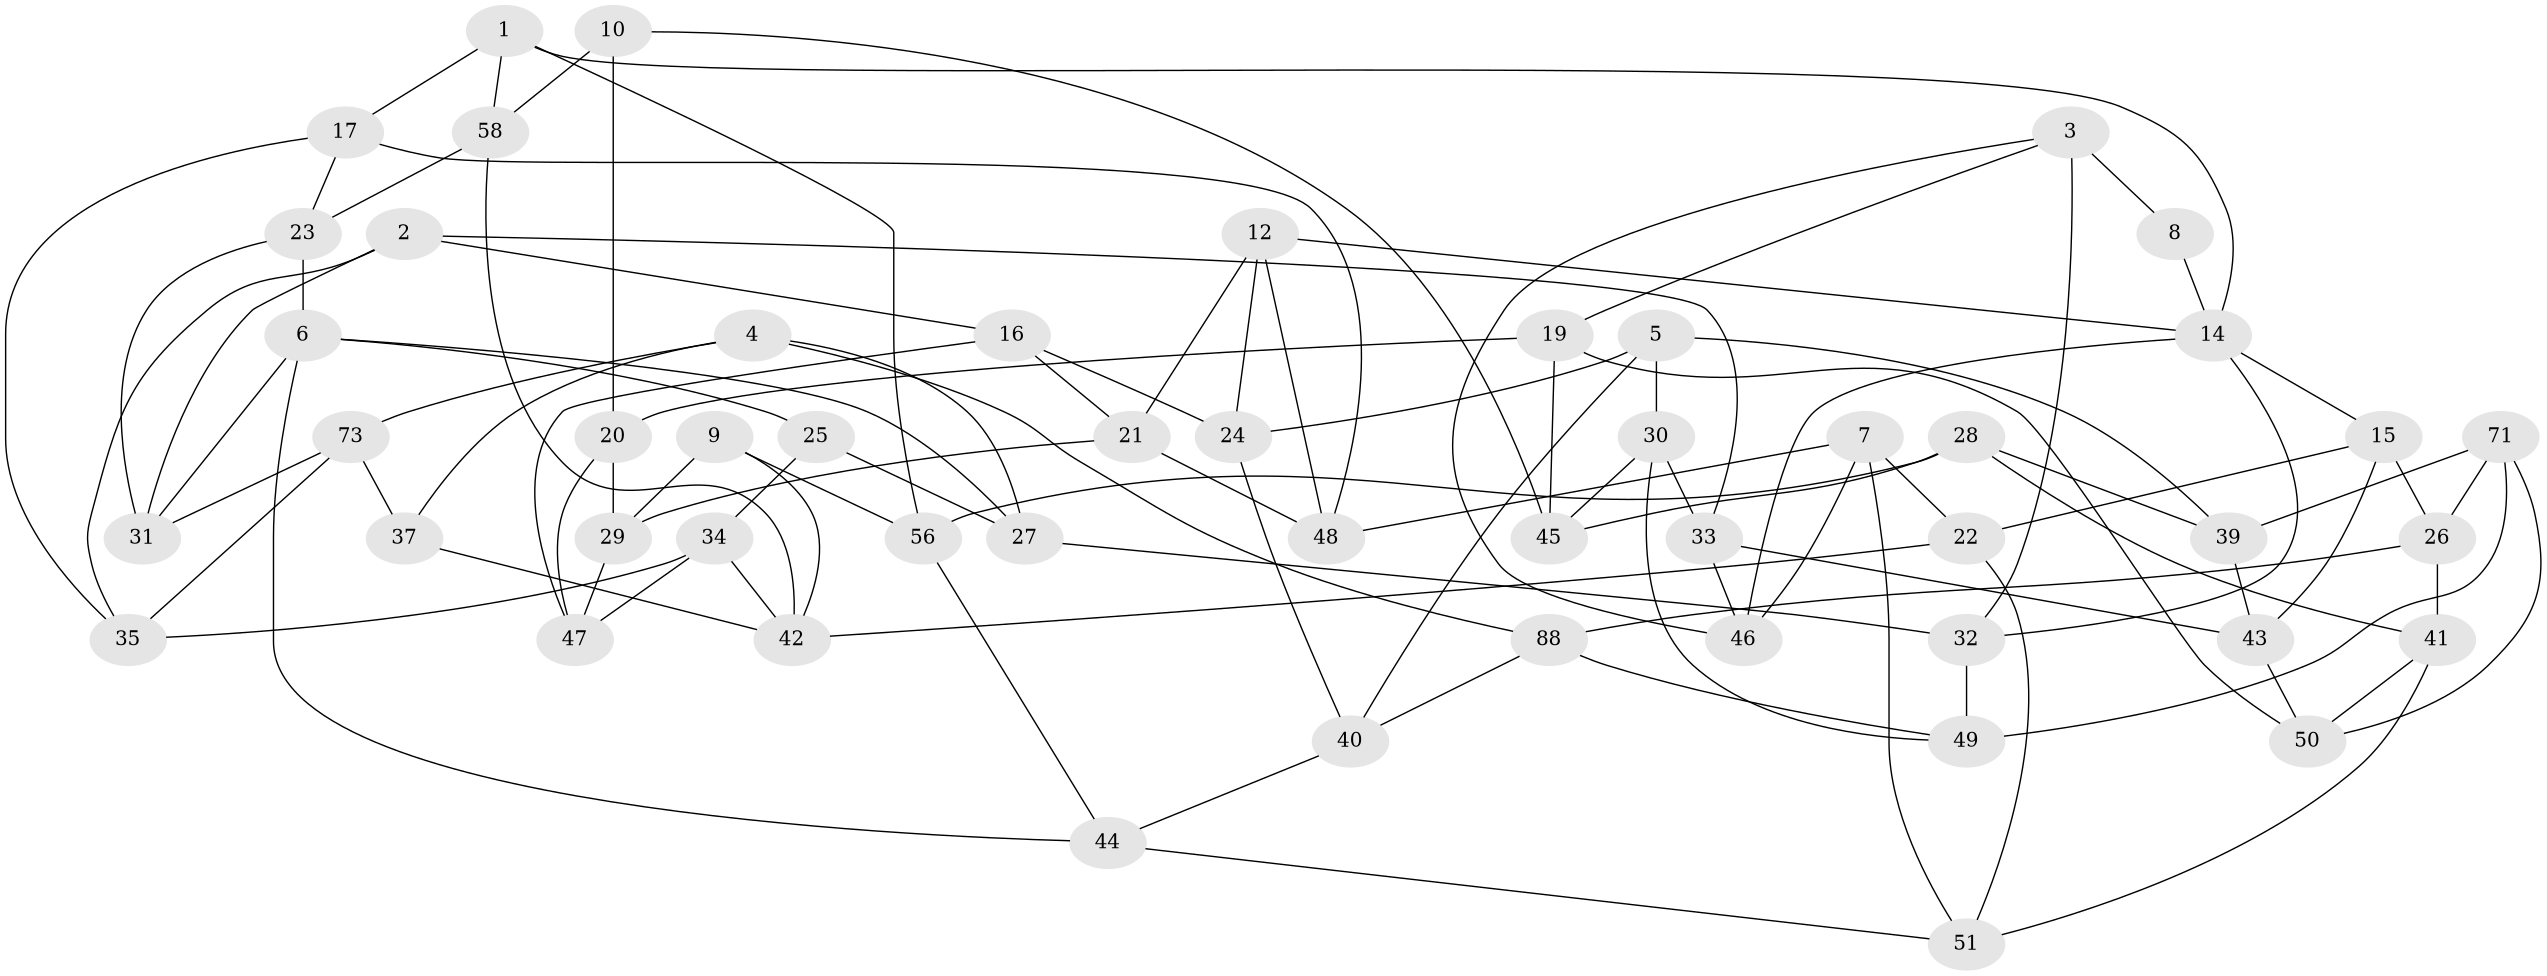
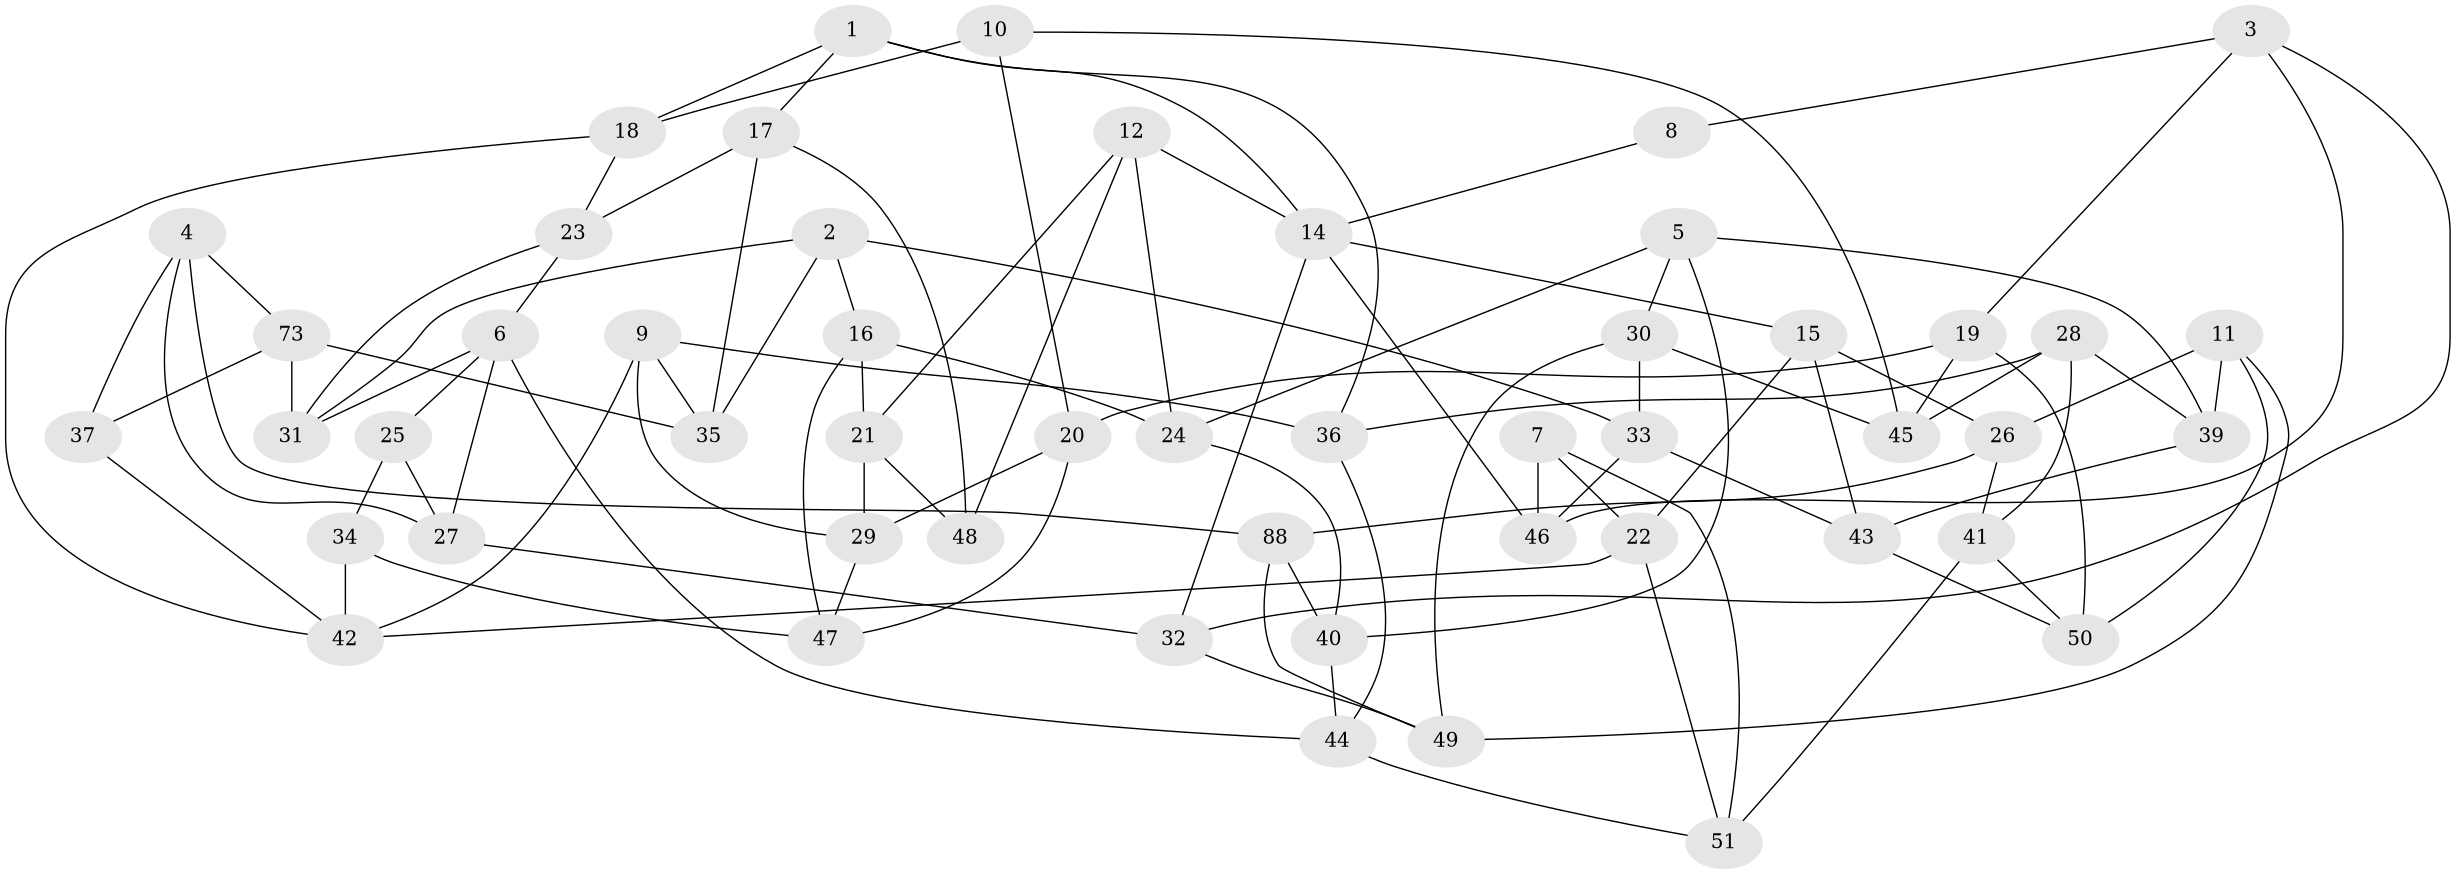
node "58": label "58" -> "18"
node "71": label "71" -> "11"
edge "7" -- "48": removed
node "56": label "56" -> "36"
edge "34" -- "35": now "9" -- "35"
